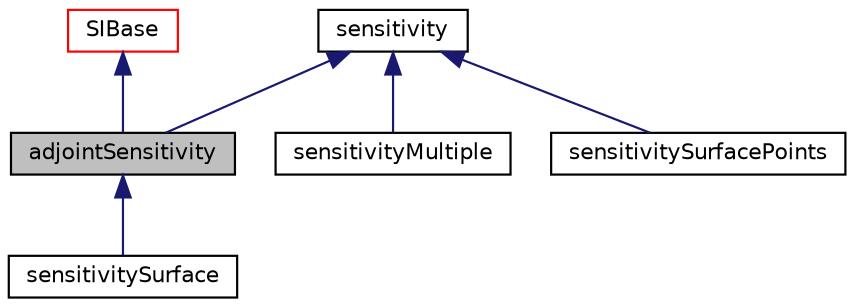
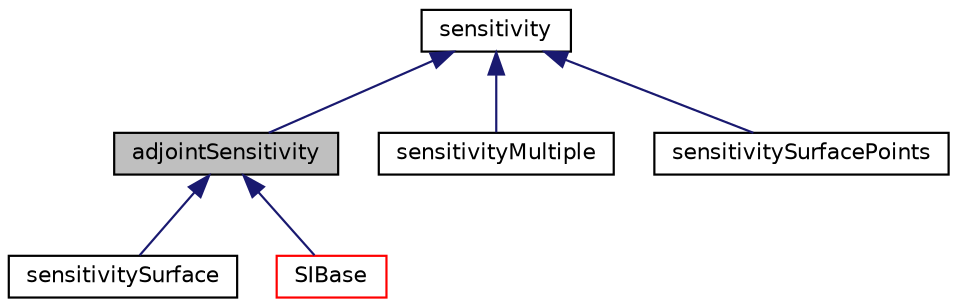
edge "adjointSensitivity" -> "SIBase": reversed
